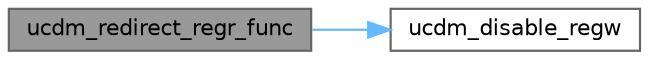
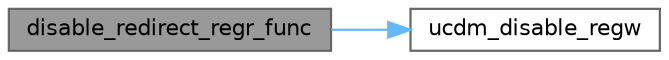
node "ucdm_redirect_regr_func": label "ucdm_redirect_regr_func" -> "disable_redirect_regr_func"
